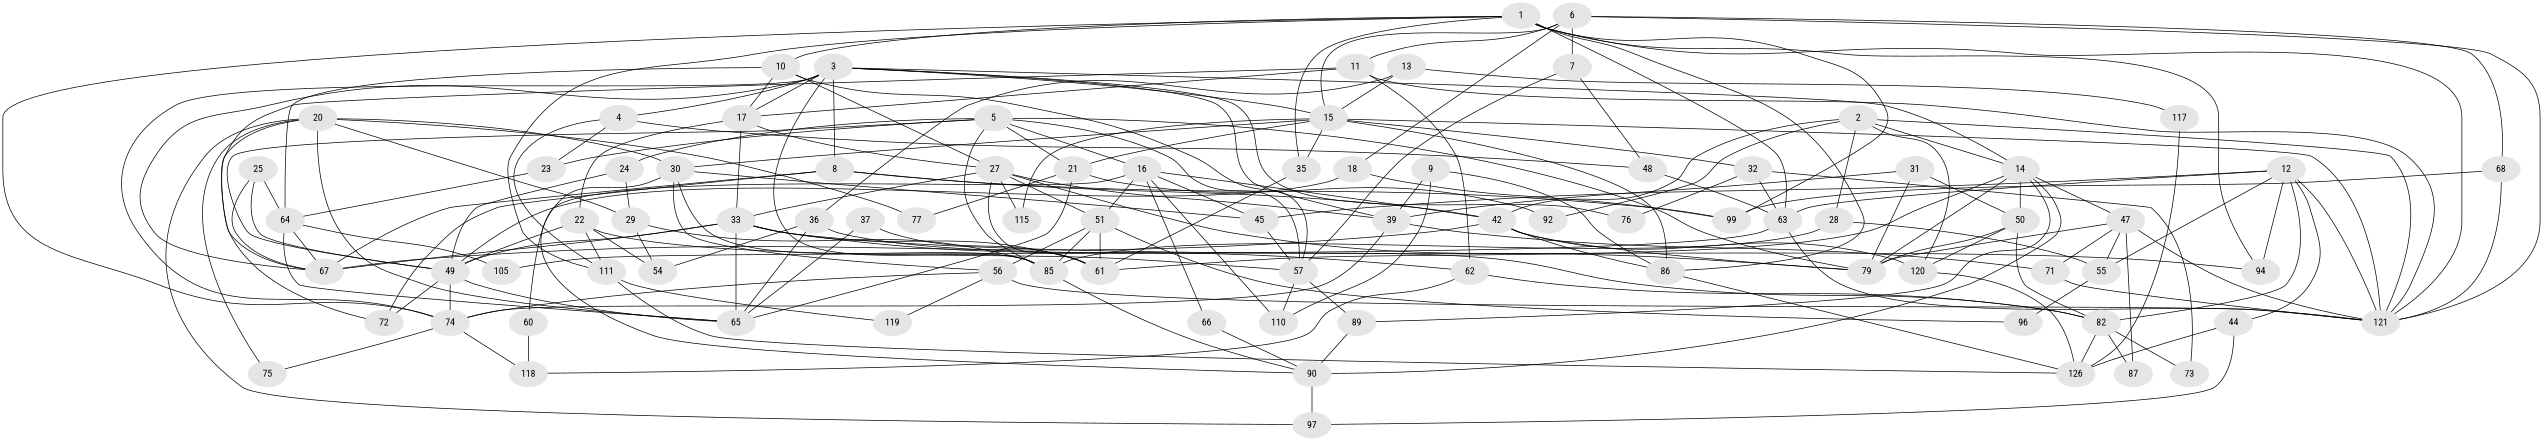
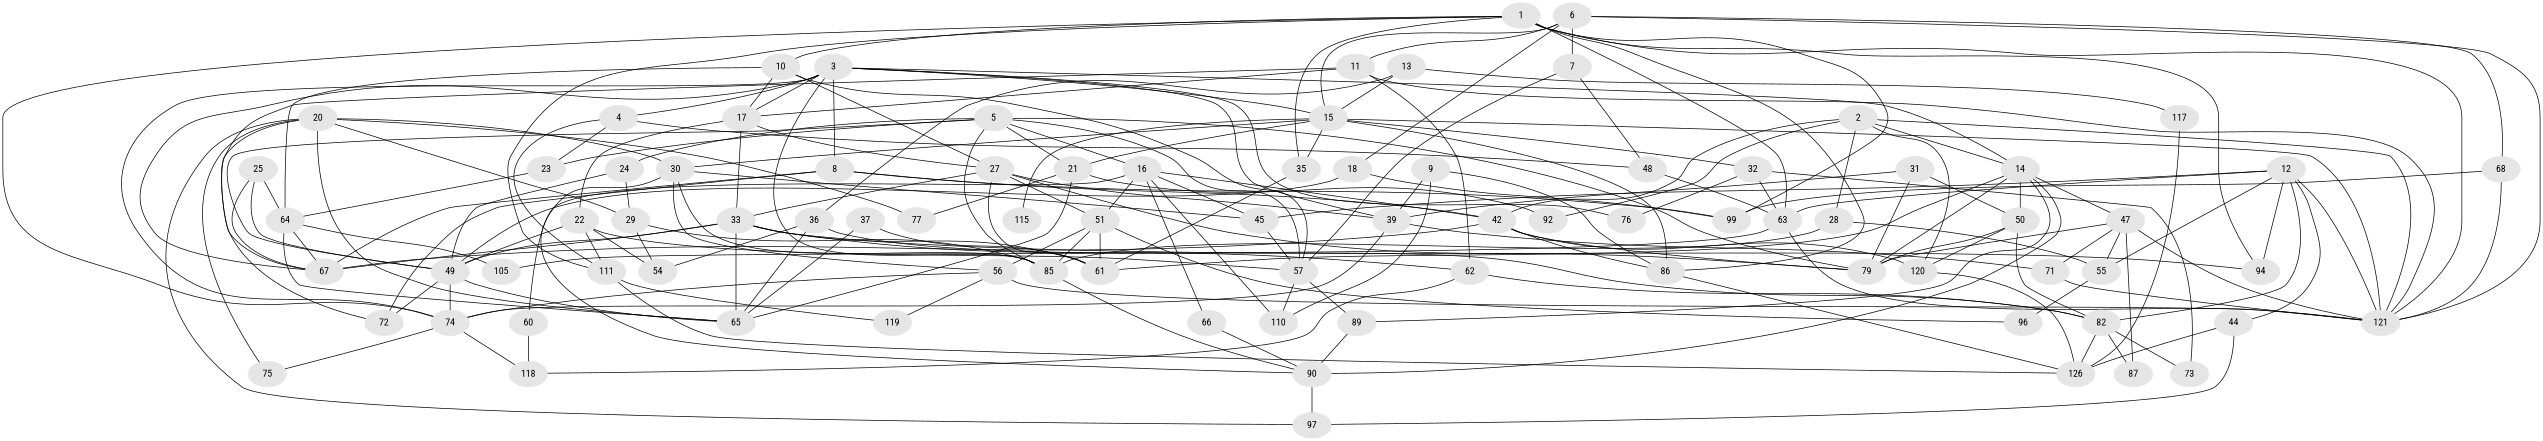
edge "27" -- "115": removed
